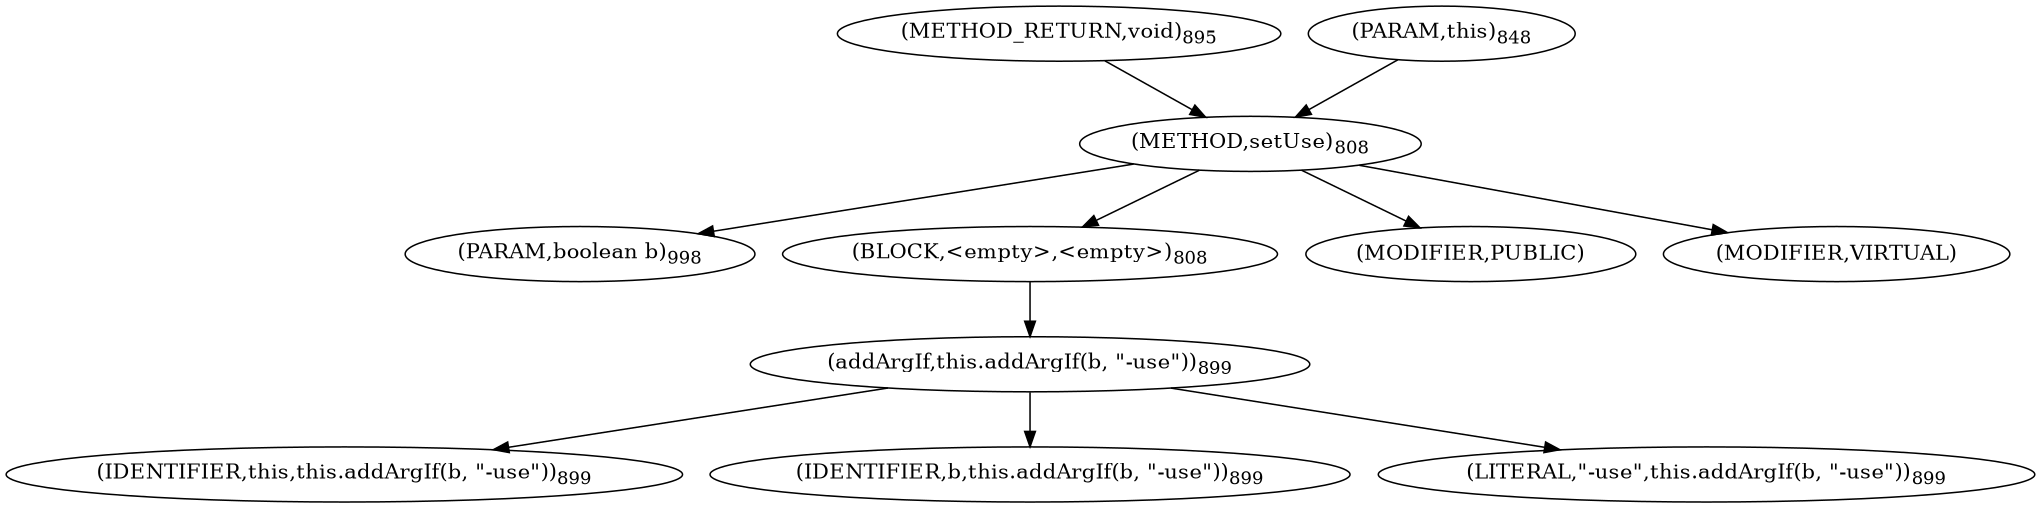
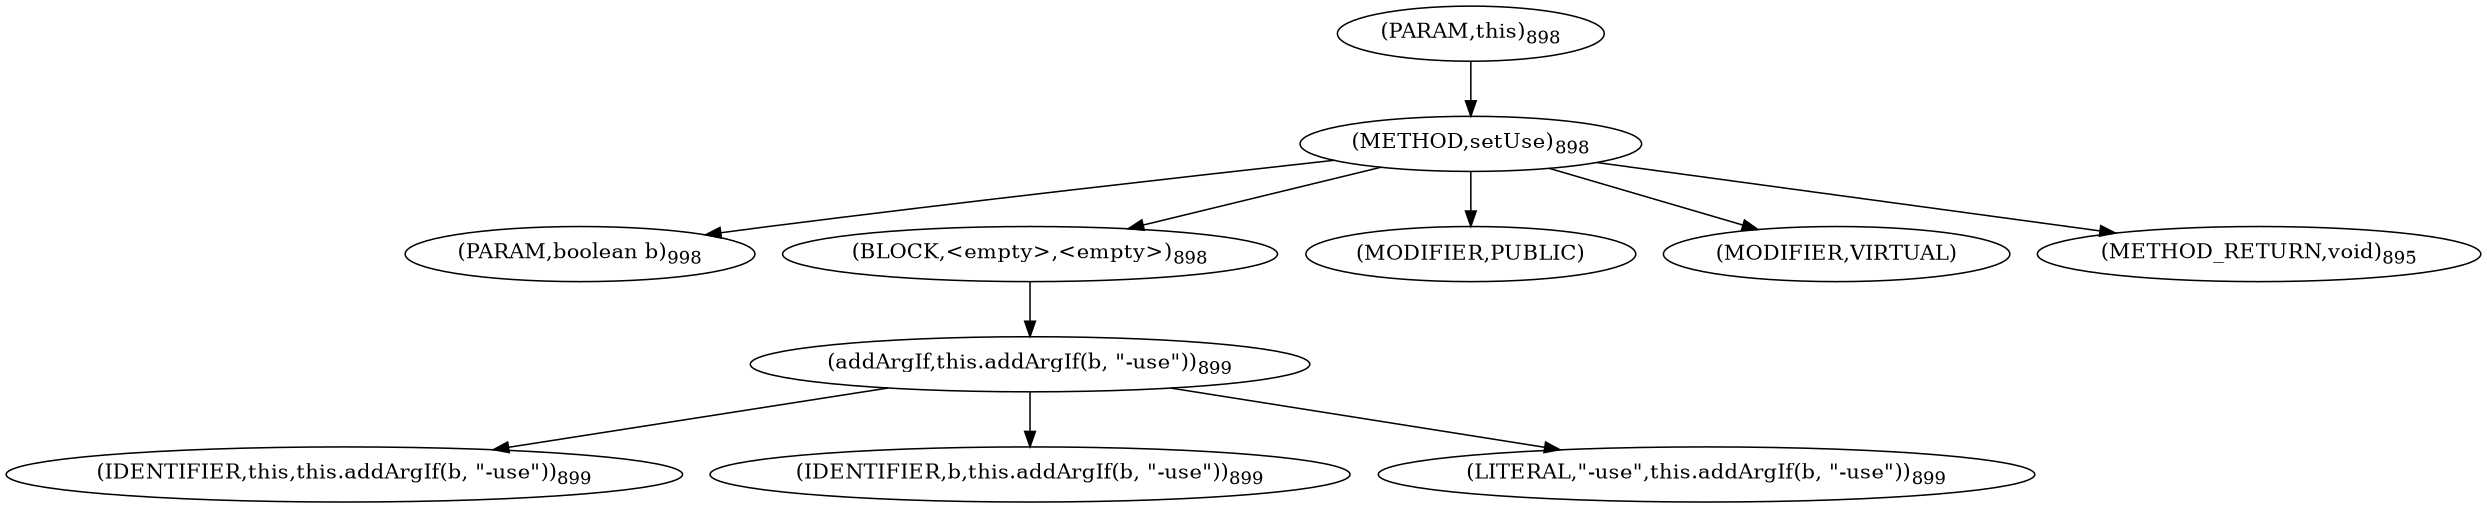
node "(PARAM,this)": text "848" -> "898"
edge "(METHOD_RETURN,void)" -> "(METHOD,setUse)": reversed
node "(METHOD,setUse)": text "808" -> "898"
node "(BLOCK,<empty>,<empty>)": text "808" -> "898"
